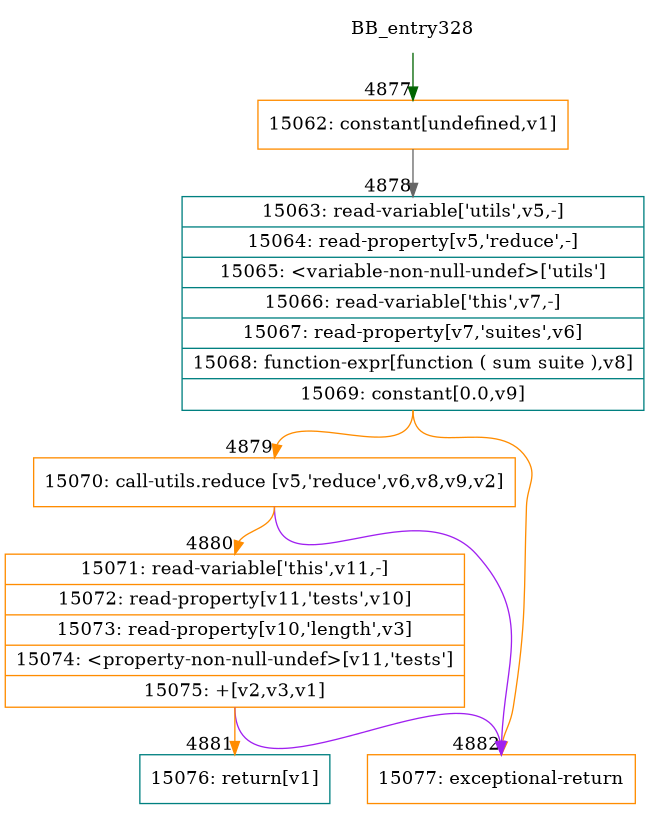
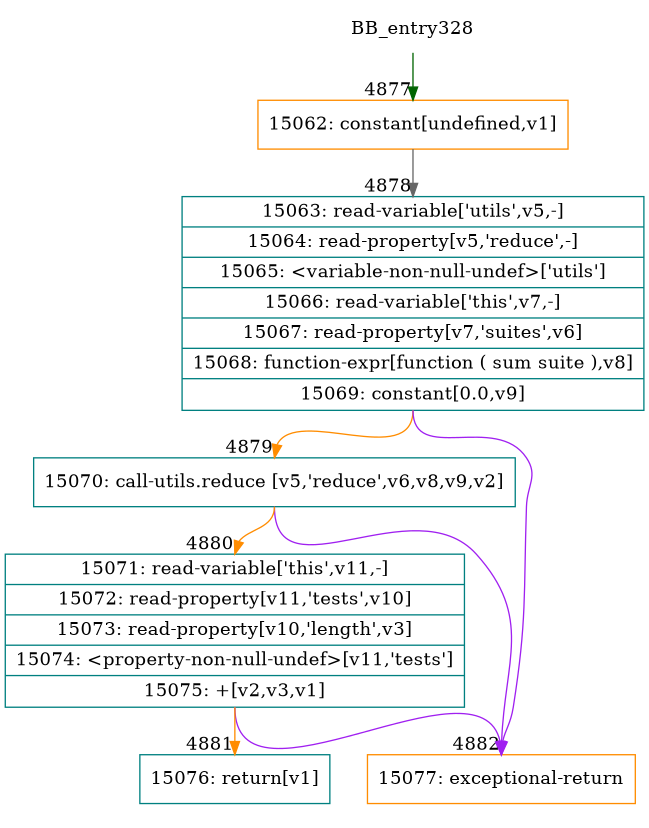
node "15070: call-utils.reduce [v5,'reduce',v6,v8,v9,v2]": color darkorange -> teal
edge "15063: read-variable['utils',v5,-]" -> "15077: exceptional-return": color darkorange -> purple
node "15071: read-variable['this',v11,-]": color darkorange -> teal
